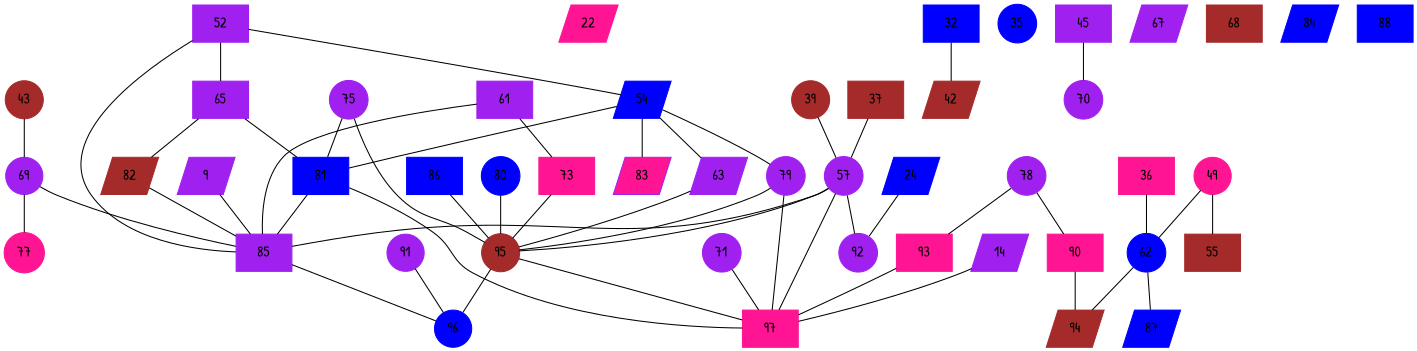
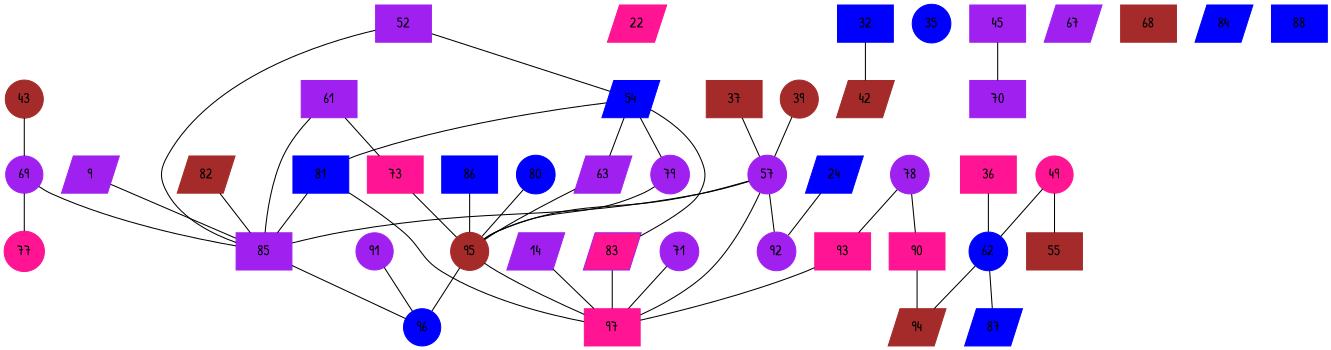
node "65": removed
node "75": removed
node "70": shape circle -> box
edge "79" -- "97": now "83" -- "97"
